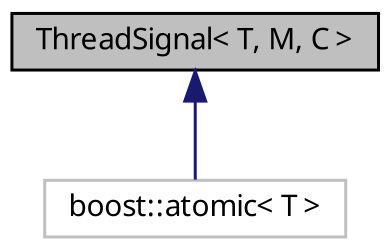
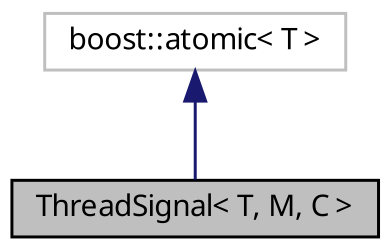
edge "boost::atomic< T >" -> "ThreadSignal< T, M, C >": reversed
